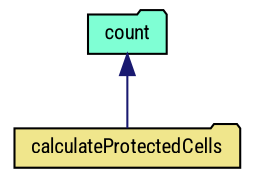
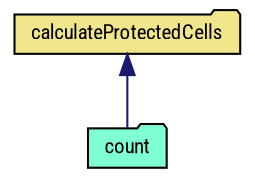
edge "calculateProtectedCells" -> "count": reversed
